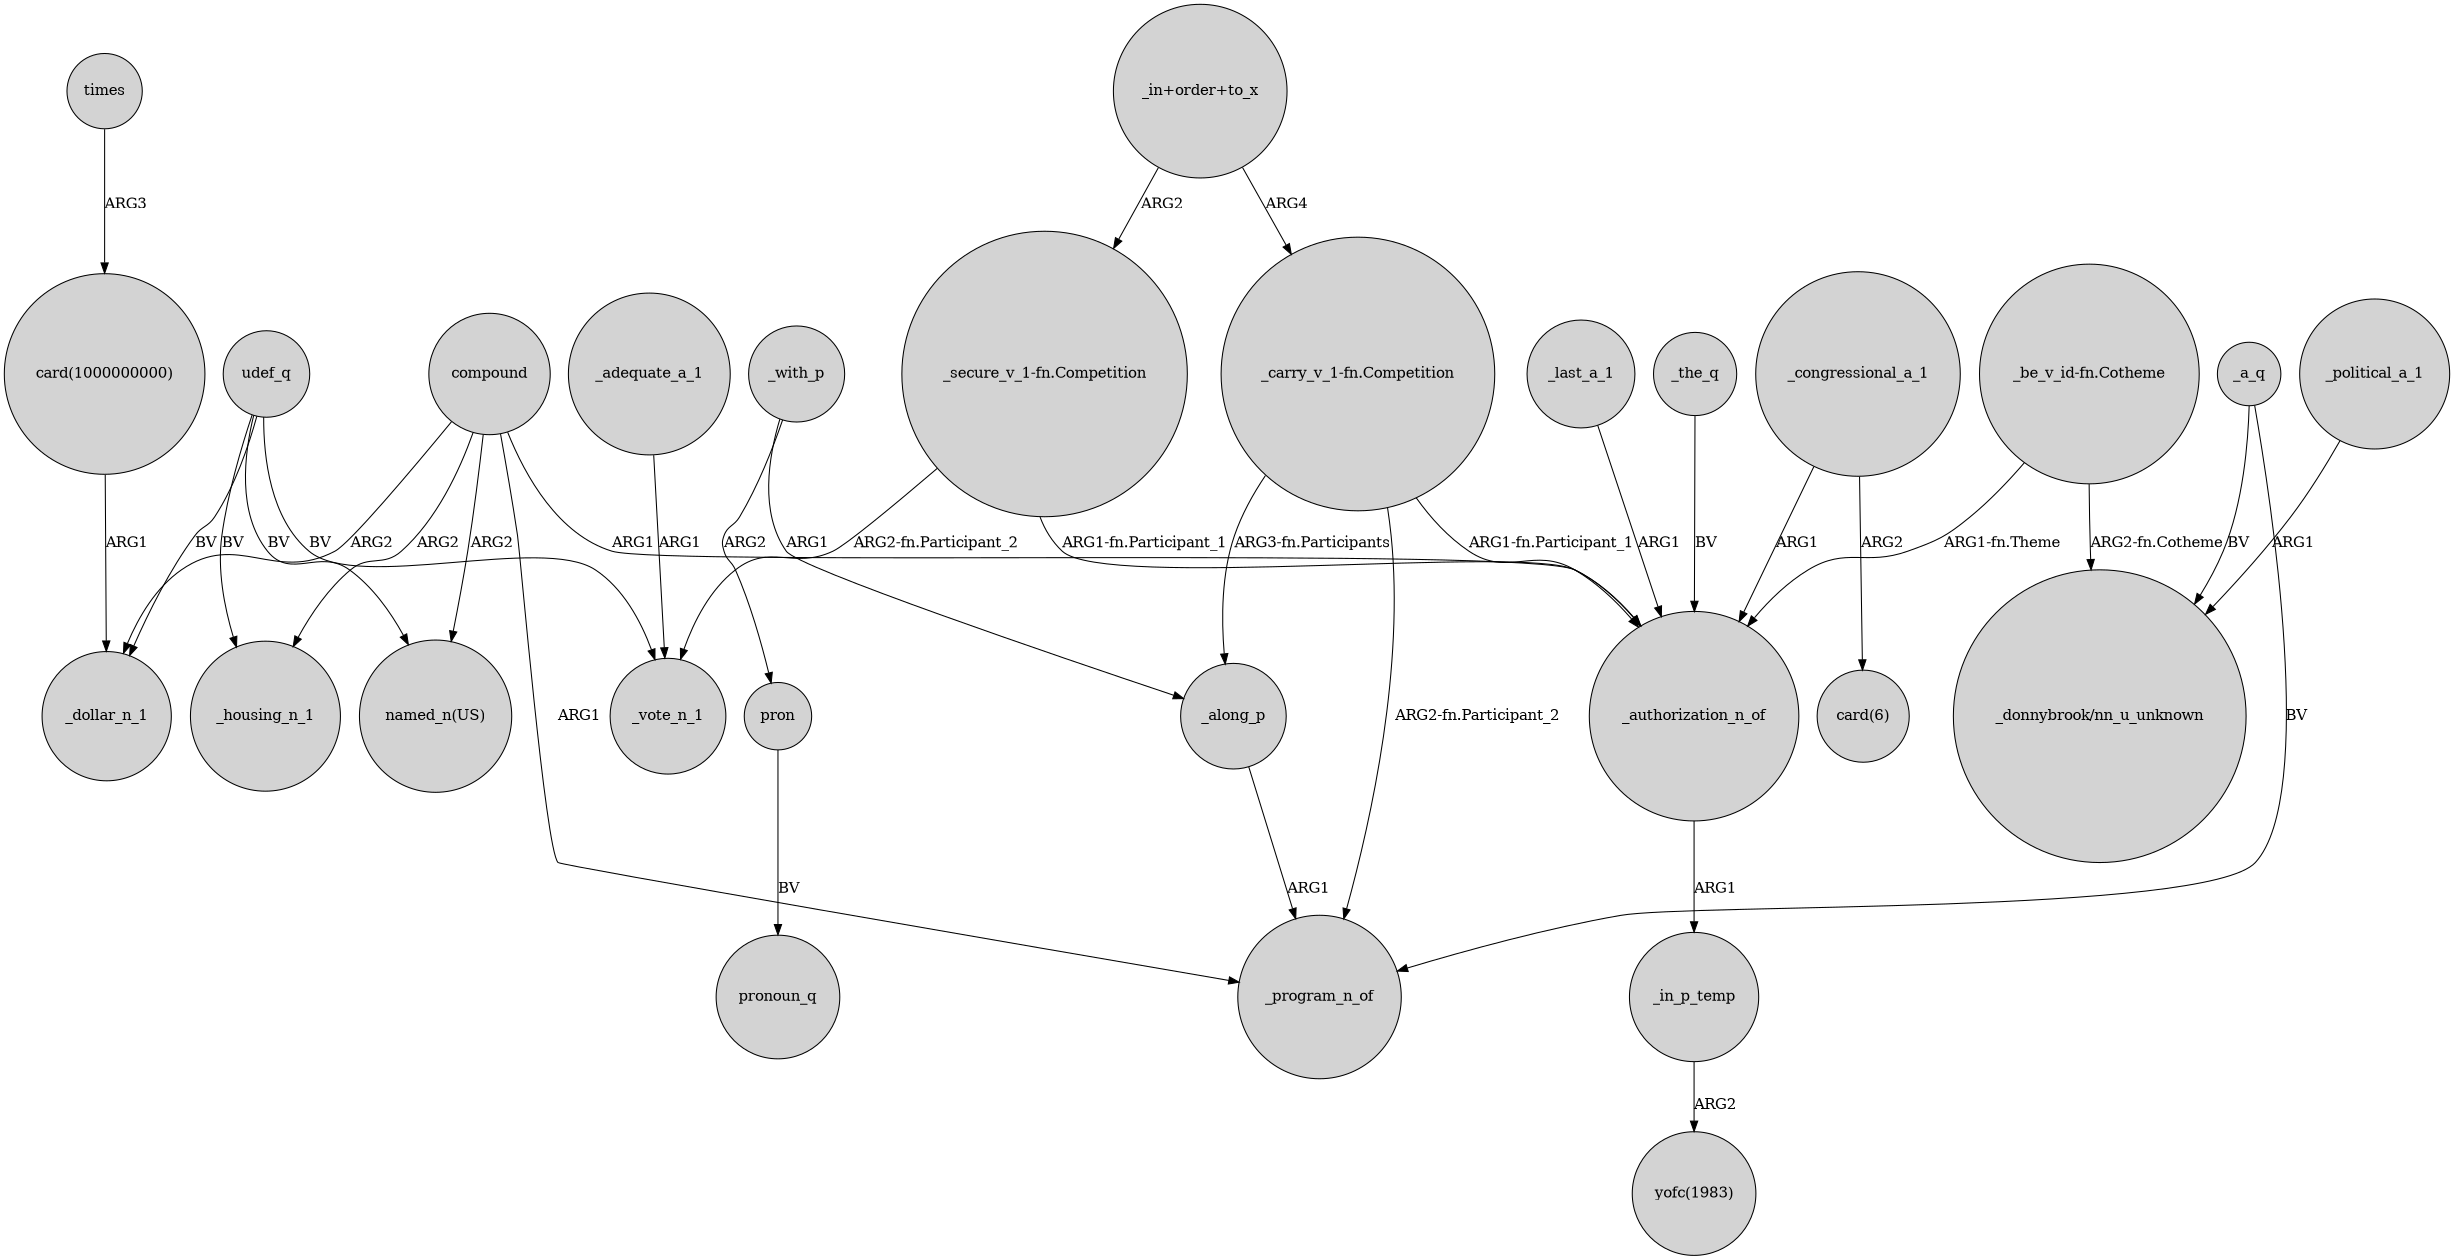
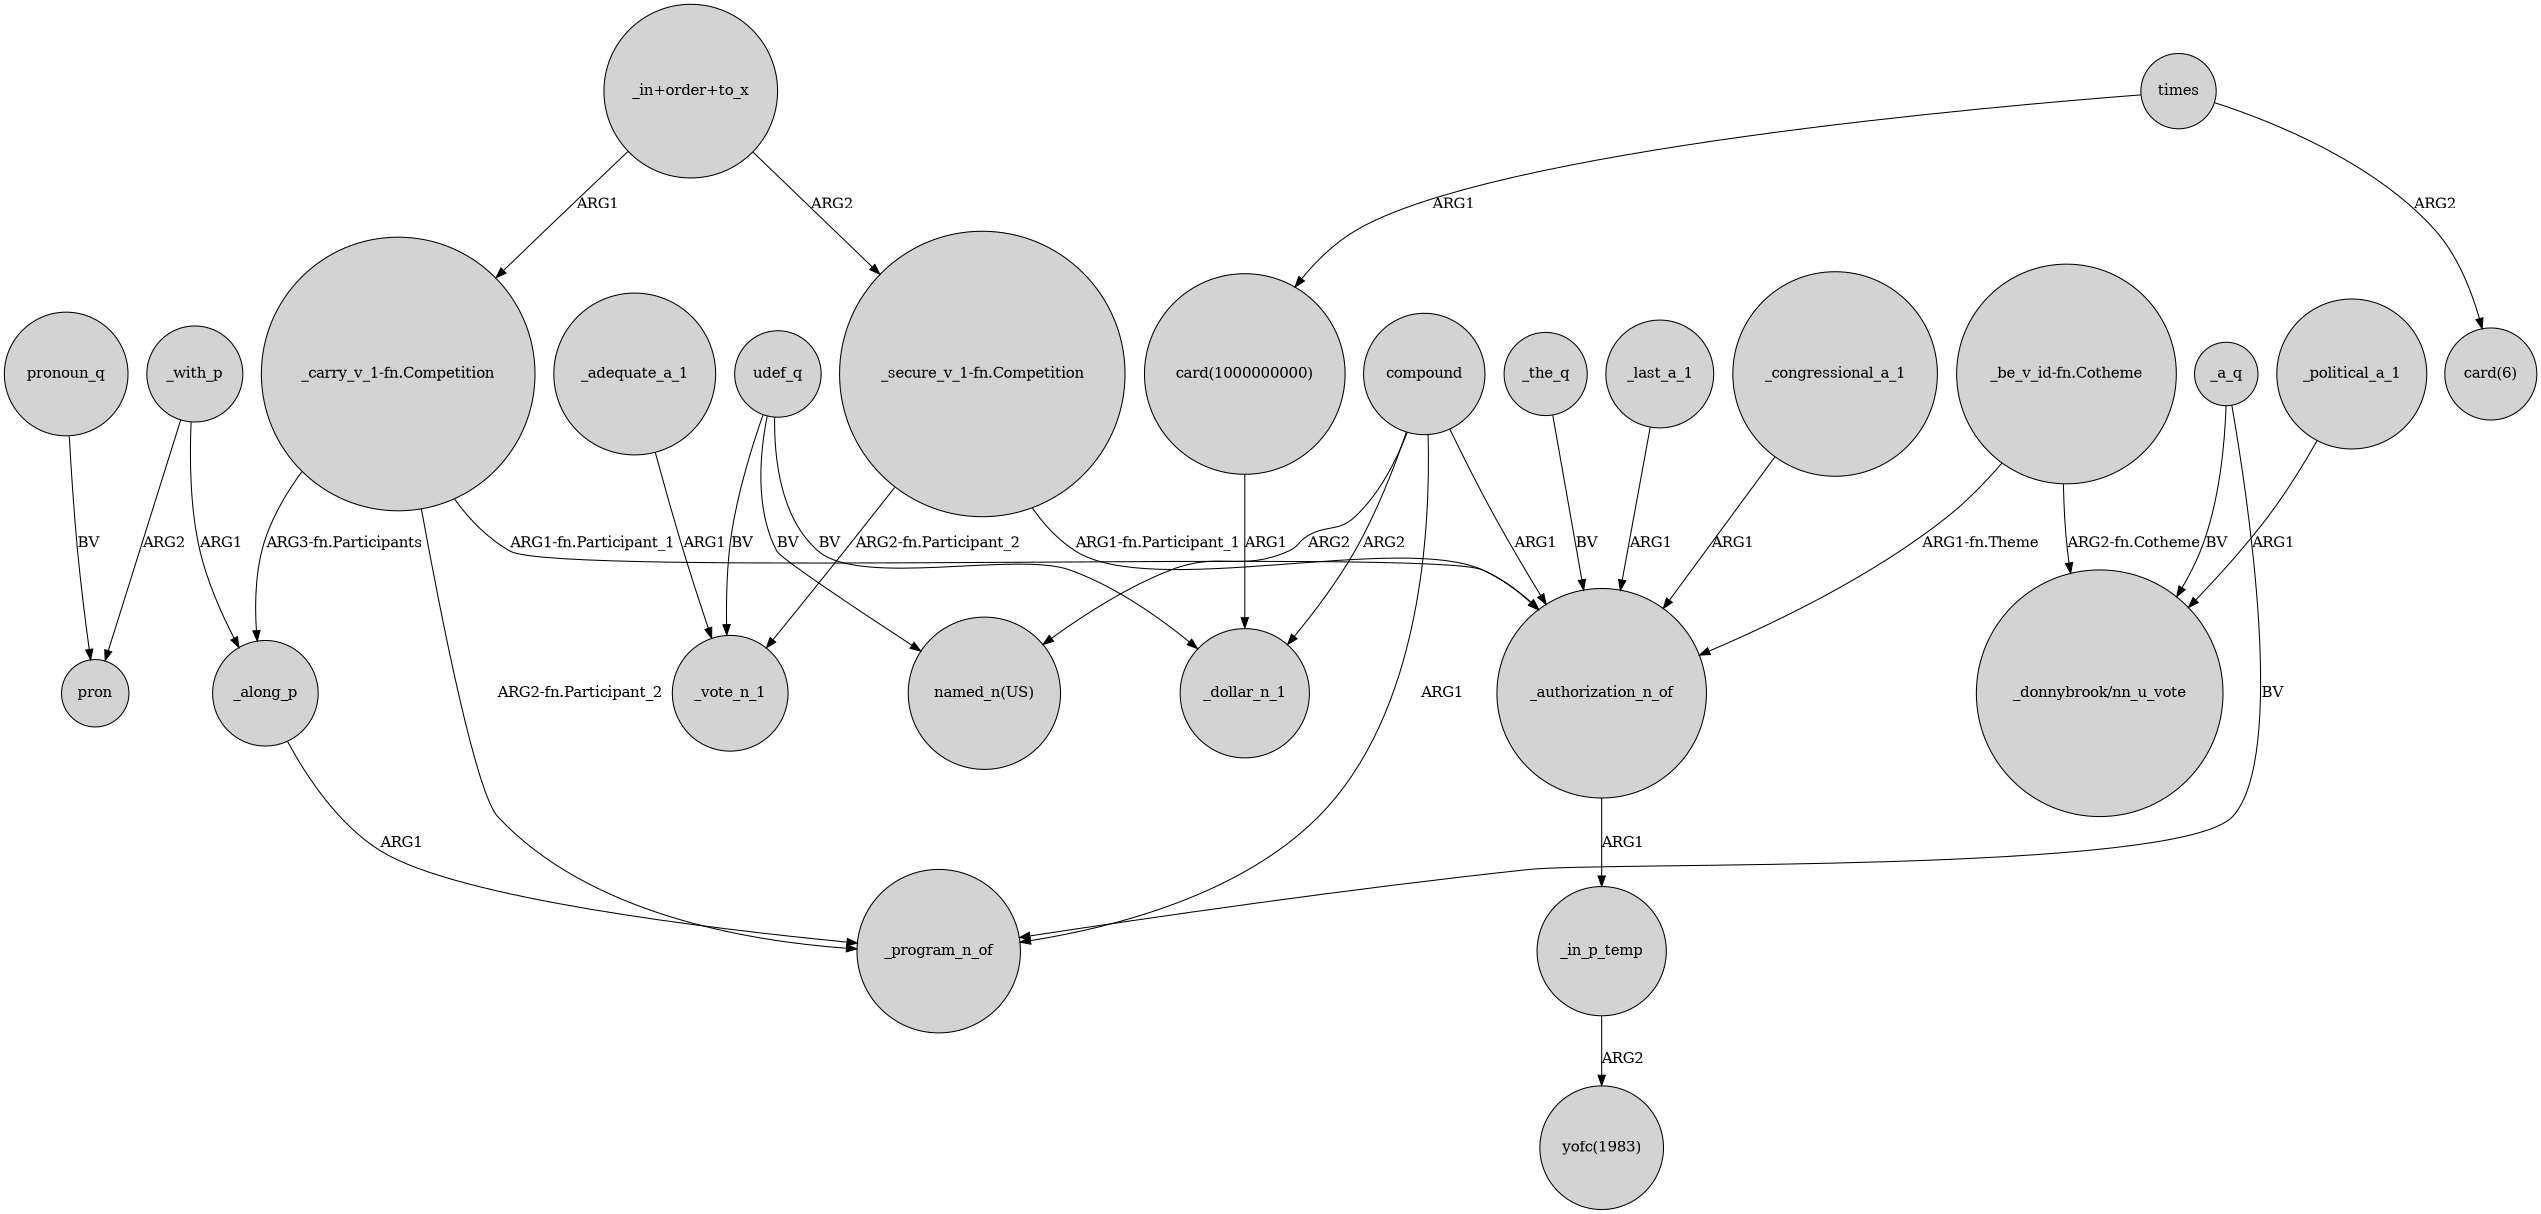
edge "times" -> "card(1000000000)": label "ARG3" -> "ARG1"
edge "_in+order+to_x" -> "_carry_v_1-fn.Competition": label "ARG4" -> "ARG1"
edge "_congressional_a_1" -> "card(6)": now "times" -> "card(6)"
node "_housing_n_1": removed
node "_donnybrook/nn_u_unknown": label "_donnybrook/nn_u_unknown" -> "_donnybrook/nn_u_vote"
edge "pron" -> "pronoun_q": reversed
